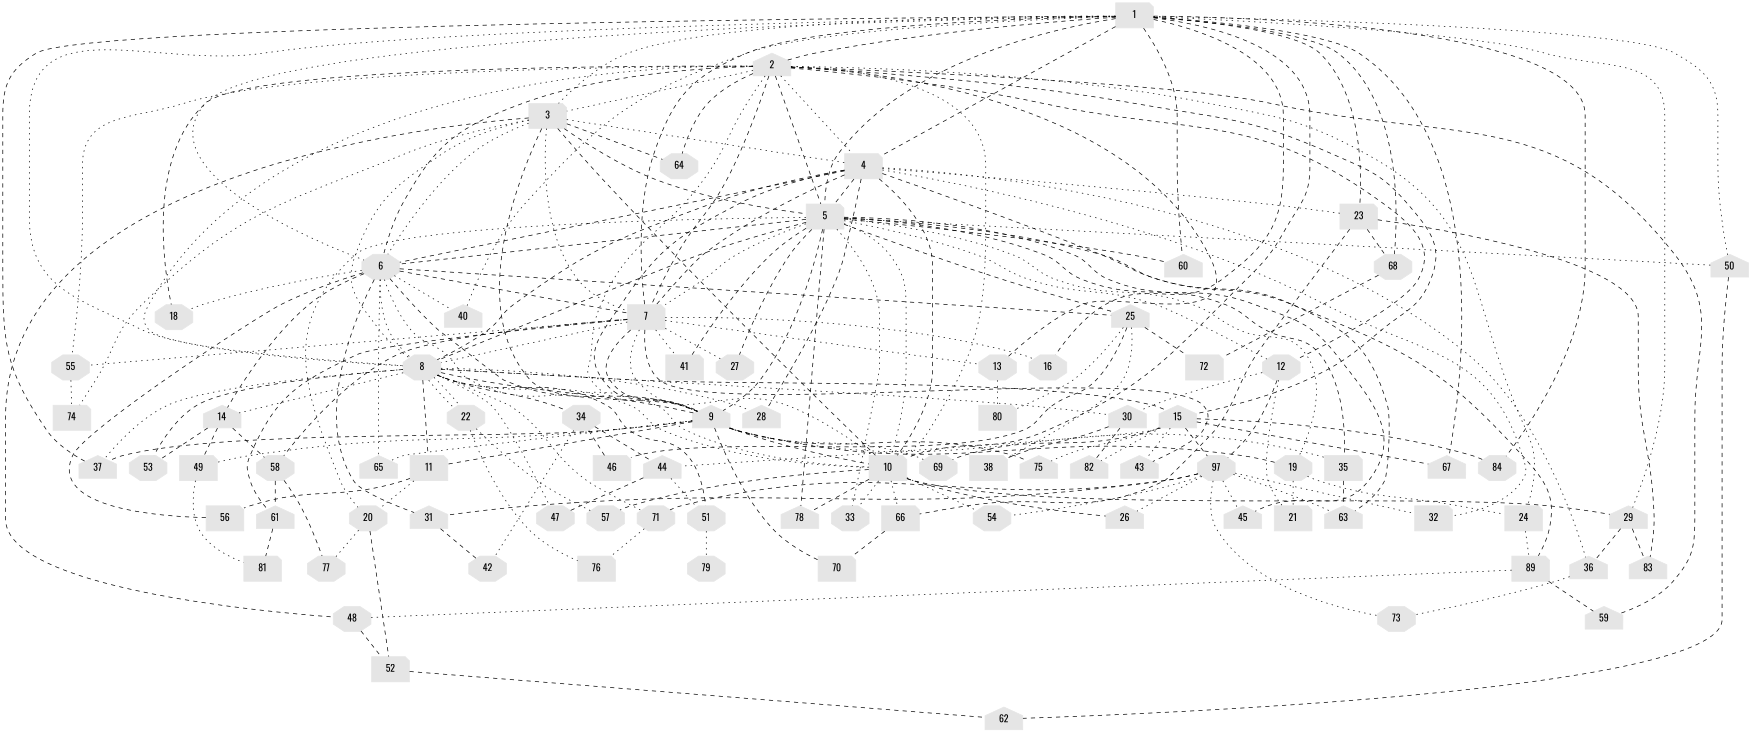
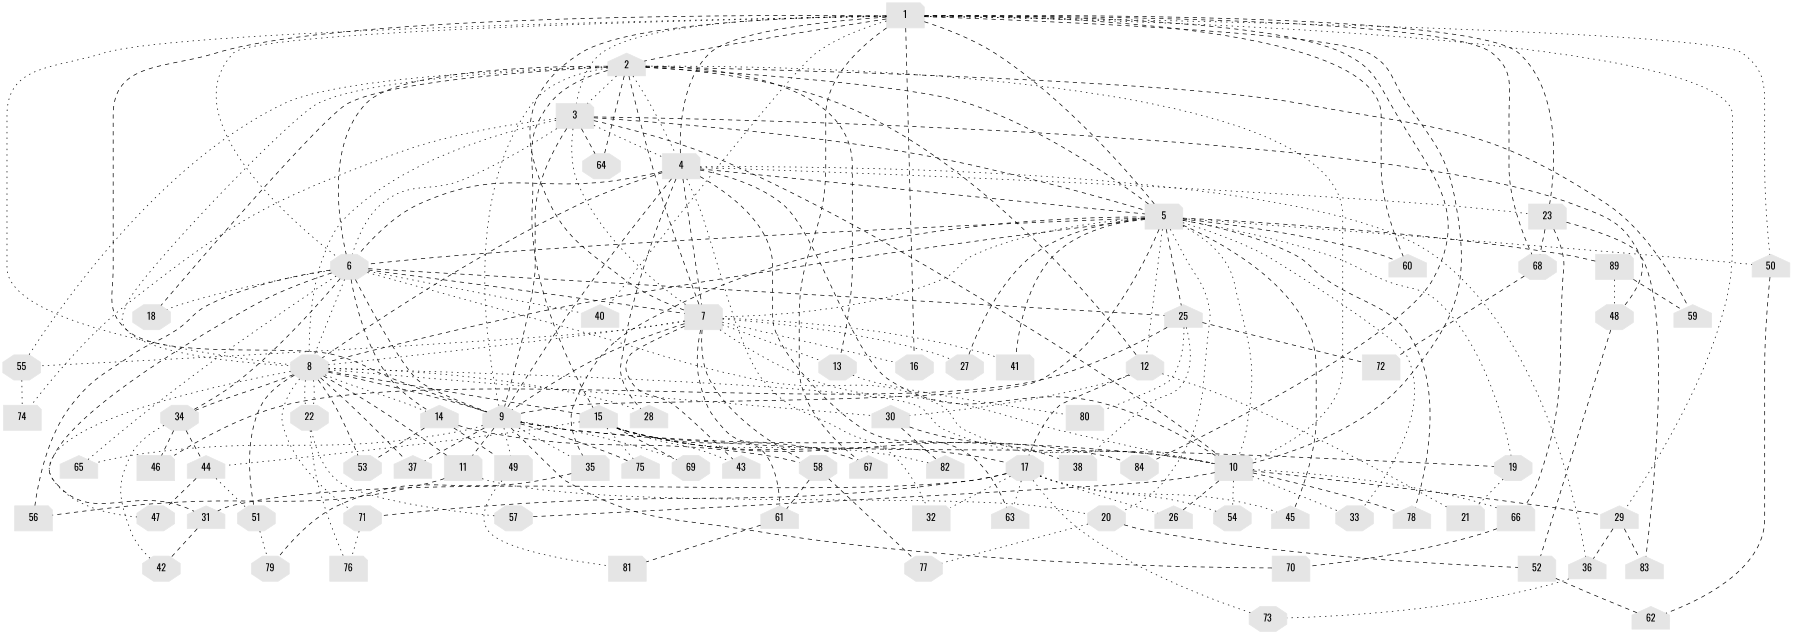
edge "1" -- "37": now "1" -- "9"
edge "6" -- "34": added
edge "8" -- "37": style dotted -> dashed
node "97": label "97" -> "17"
edge "35" -- "63": now "35" -- "79"
node "24": removed
